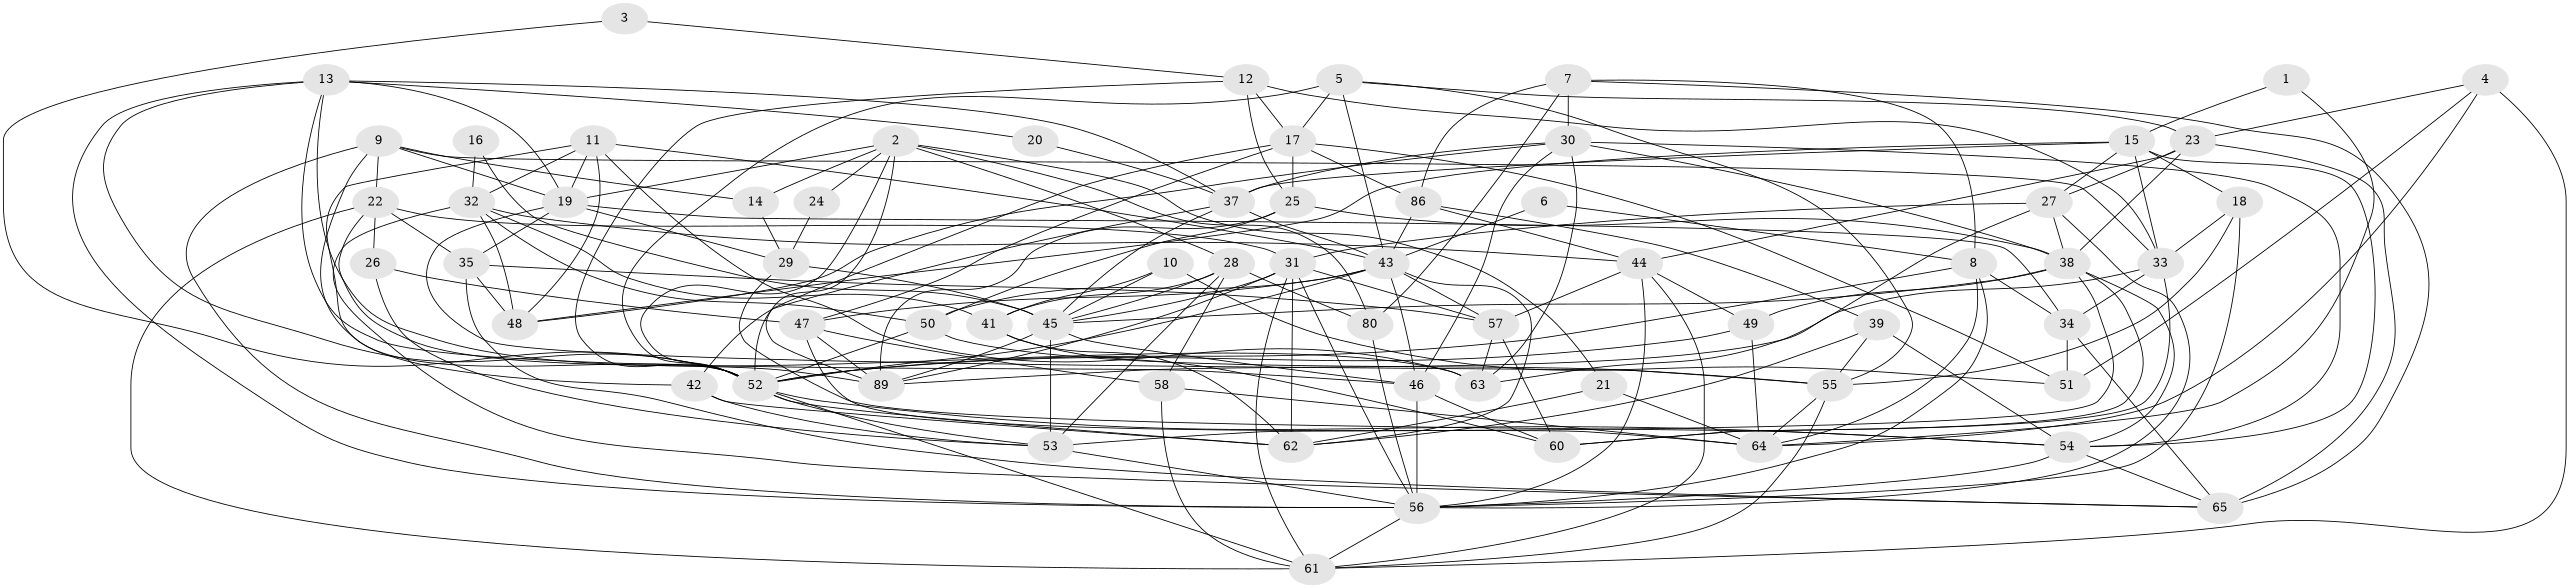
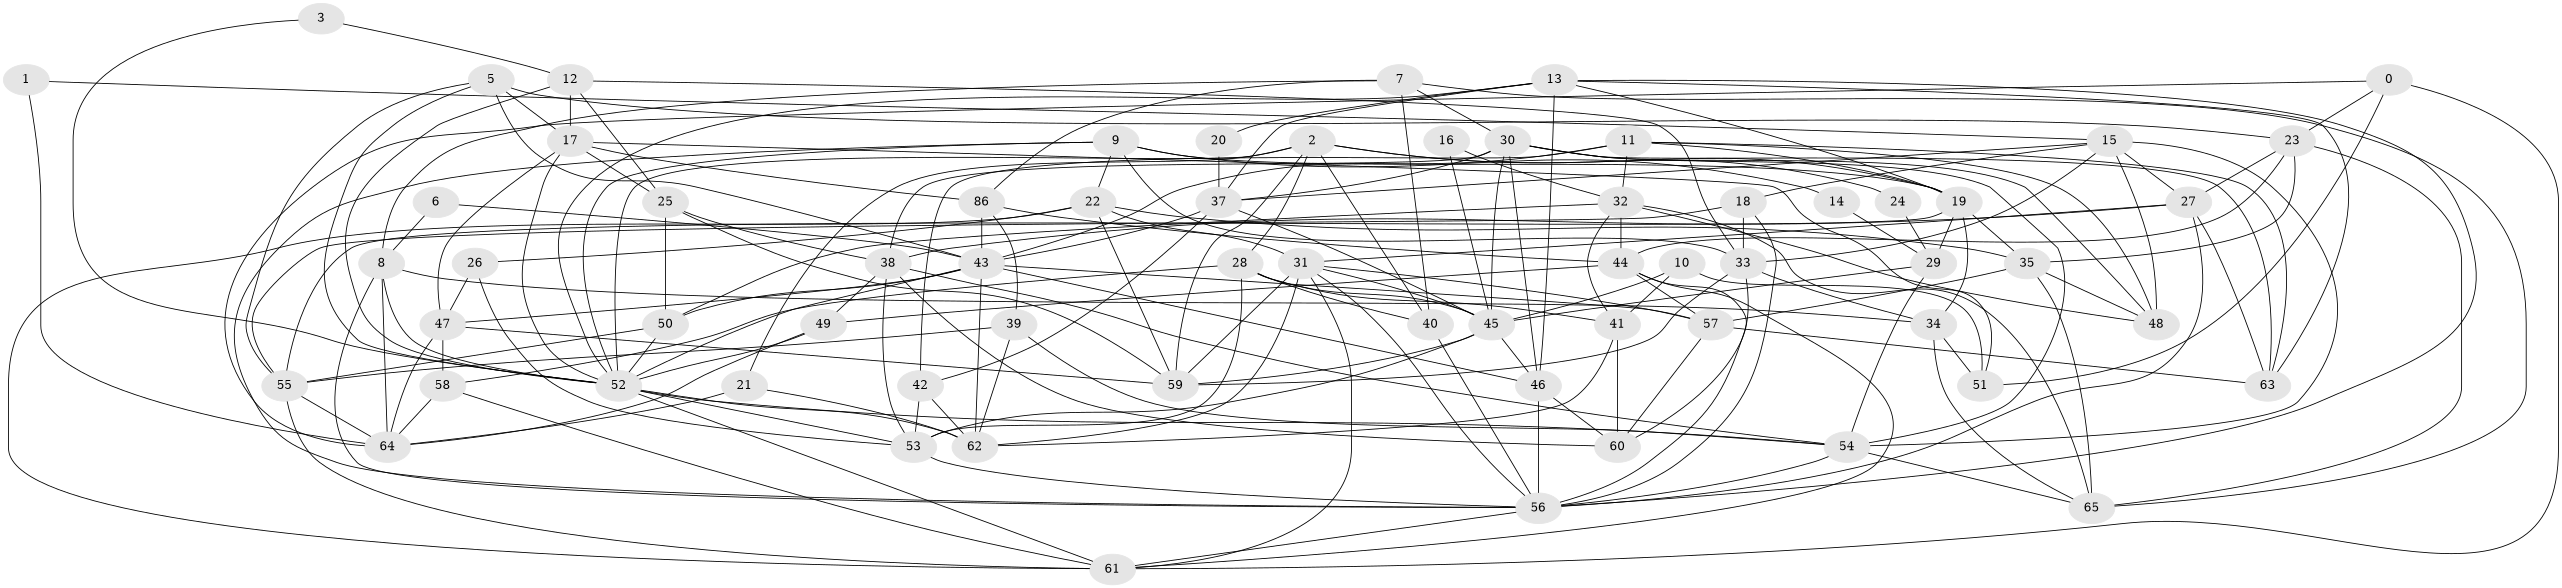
node "4": label "4" -> "0"
edge "2" -- "14": removed
edge "23" -- "38": now "23" -- "35"
edge "38" -- "45": now "30" -- "45"
node "80": label "80" -> "40"
node "89": label "89" -> "59"
